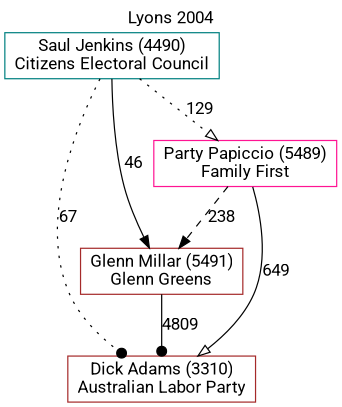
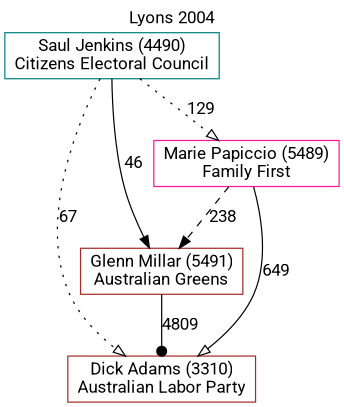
node "Party Papiccio (5489) Family First": label "Party Papiccio (5489) Family First" -> "Marie Papiccio (5489) Family First"
edge "Saul Jenkins (4490) Citizens Electoral Council" -> "Dick Adams (3310) Australian Labor Party": arrowhead dot -> onormal
node "Glenn Millar (5491) Glenn Greens": label "Glenn Millar (5491) Glenn Greens" -> "Glenn Millar (5491) Australian Greens"
